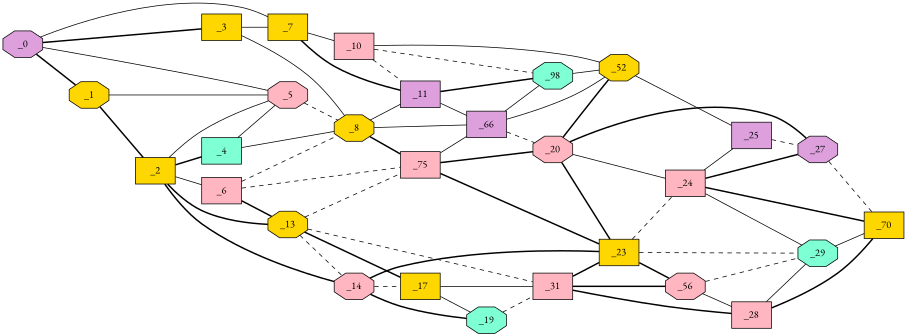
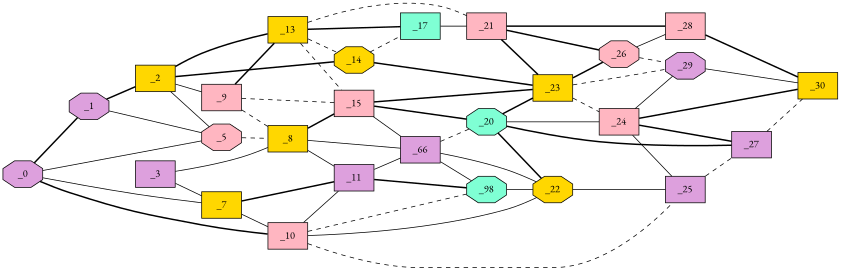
node "_3": fillcolor gold -> plum
edge "_3" -- "_0": now "_10" -- "_0"
node "_52": label "_52" -> "_22"
edge "_10" -- "_11": style dashed -> solid
node "_1": fillcolor gold -> plum
node "_8": shape octagon -> box
node "_20": fillcolor lightpink -> aquamarine
node "_27": shape octagon -> box
node "_4": removed
node "_75": label "_75" -> "_15"
node "_6": label "_6" -> "_9"
node "_13": shape octagon -> box
node "_70": label "_70" -> "_30"
node "_29": fillcolor aquamarine -> plum
edge "_25" -- "_10": added
edge "_29" -- "_28": removed
node "_14": fillcolor lightpink -> gold
node "_17": fillcolor gold -> aquamarine
node "_31": label "_31" -> "_21"
node "_56": label "_56" -> "_26"
node "_19": removed
